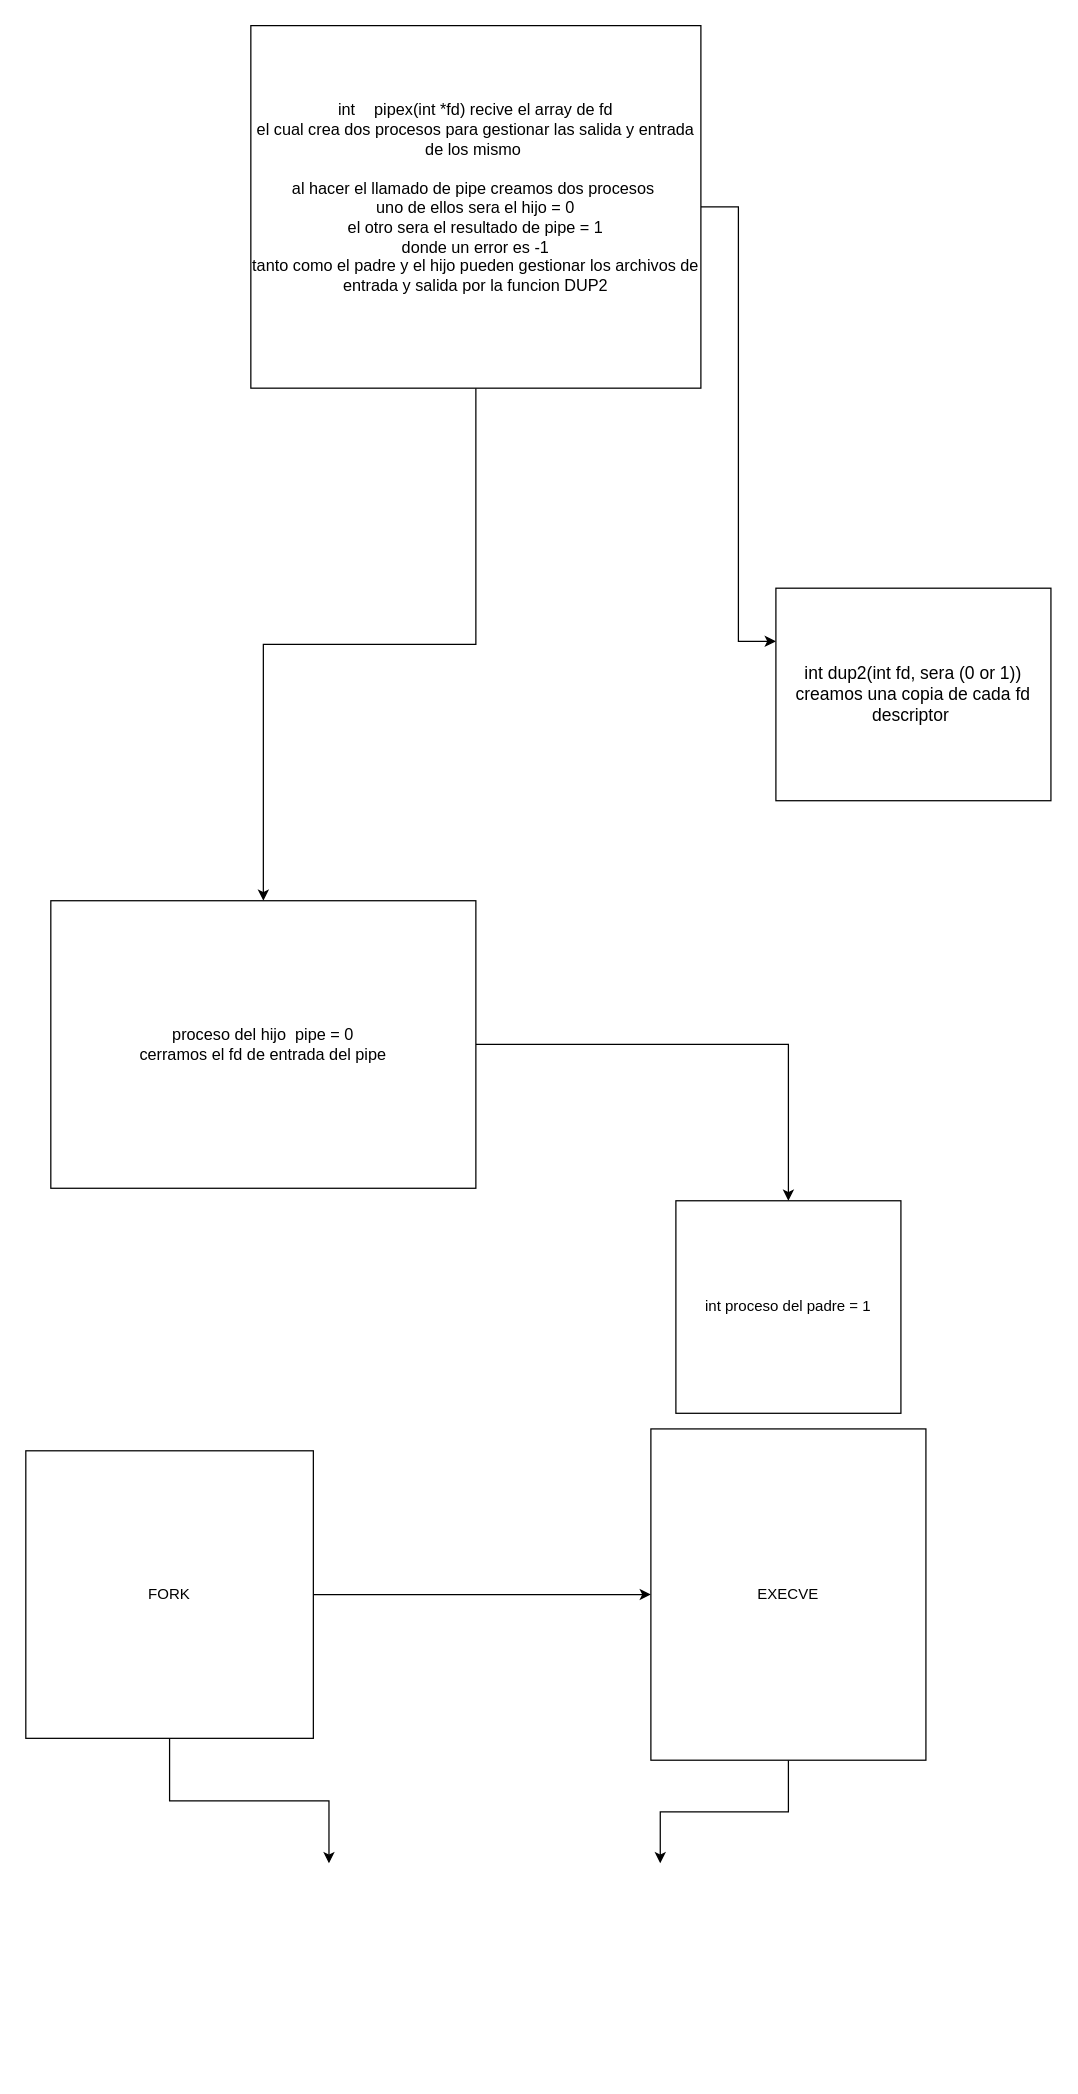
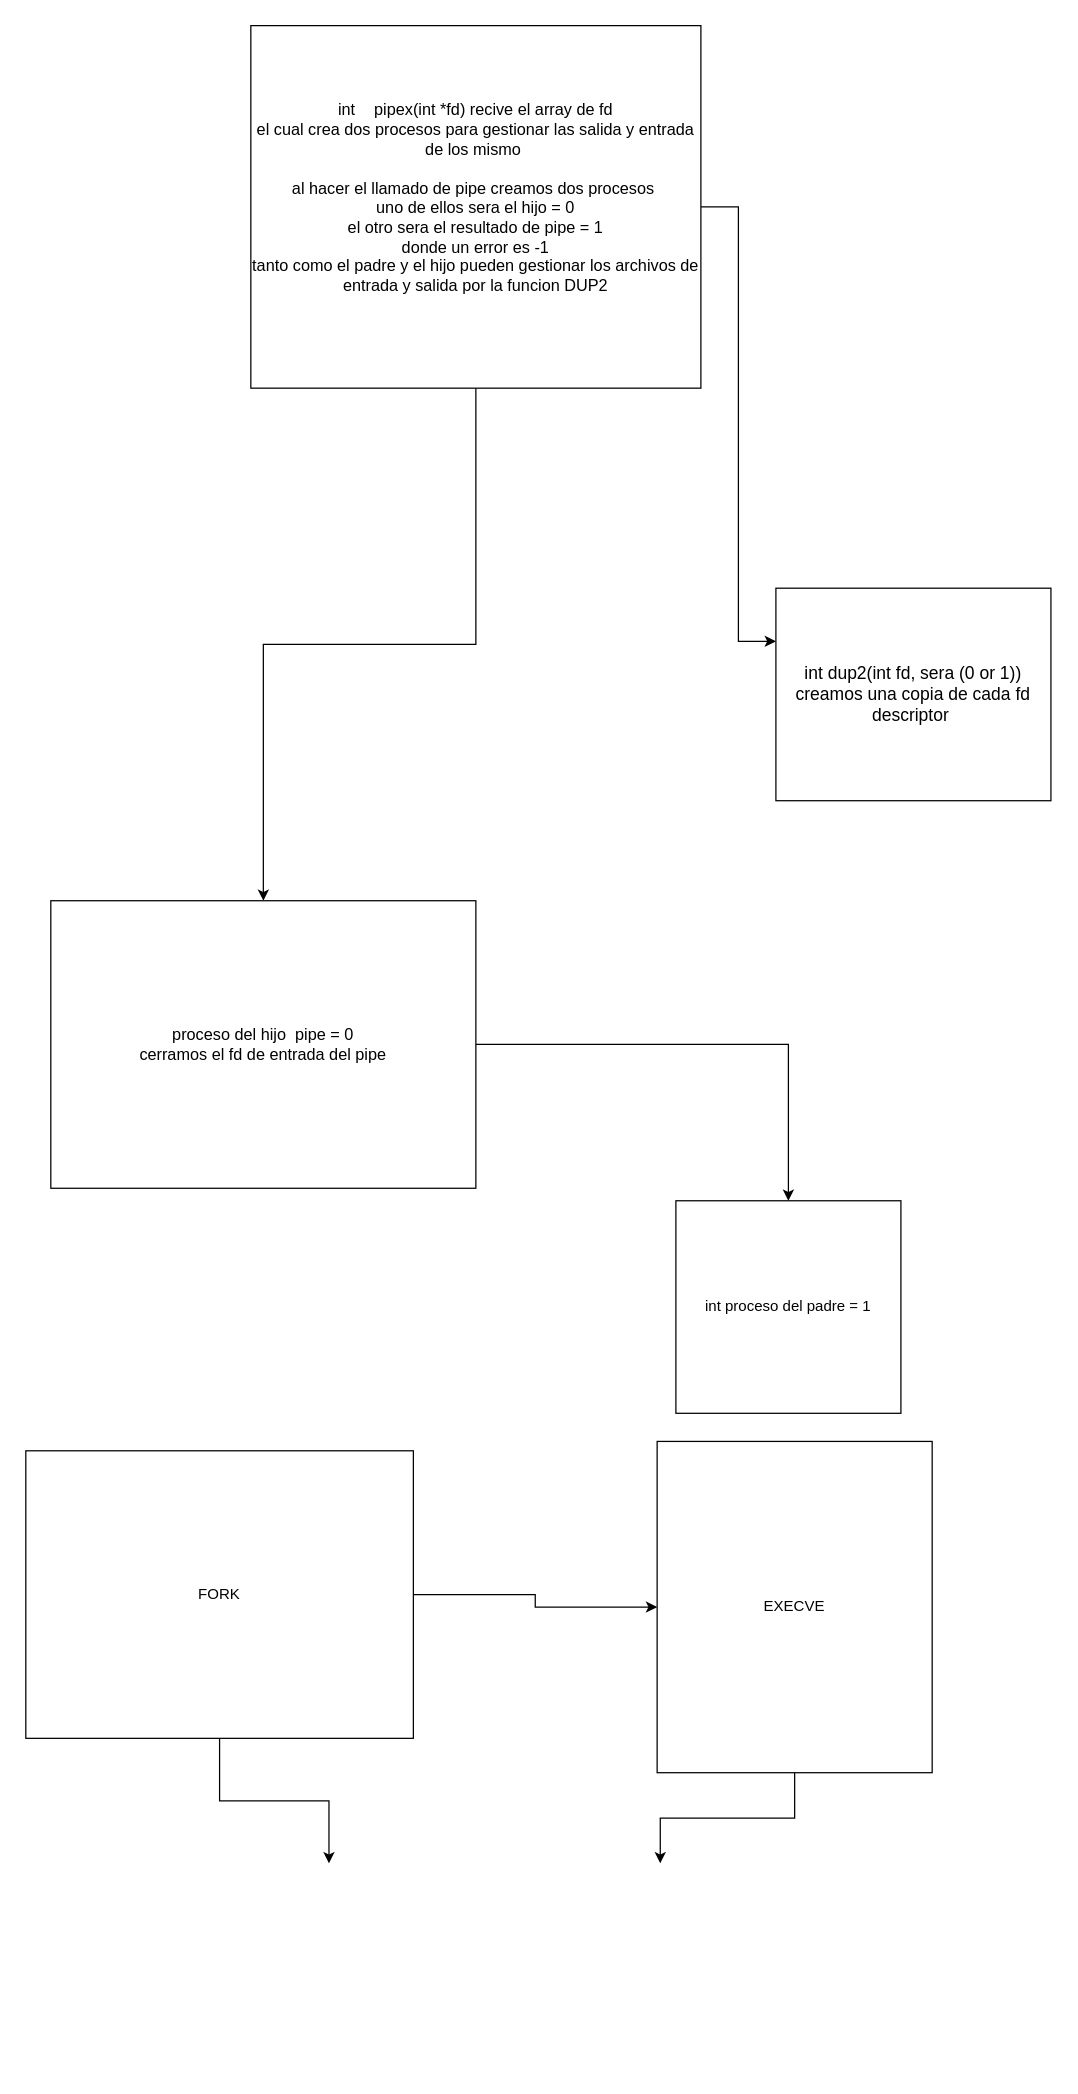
node "FORK": size 288x288 -> 388x288
node "EXECVE": moved (788, 1594) -> (794, 1607)
